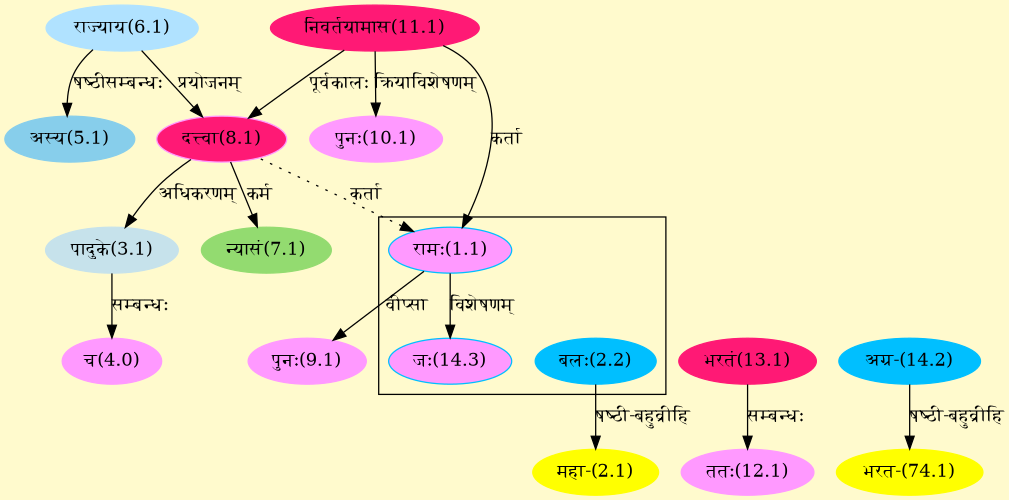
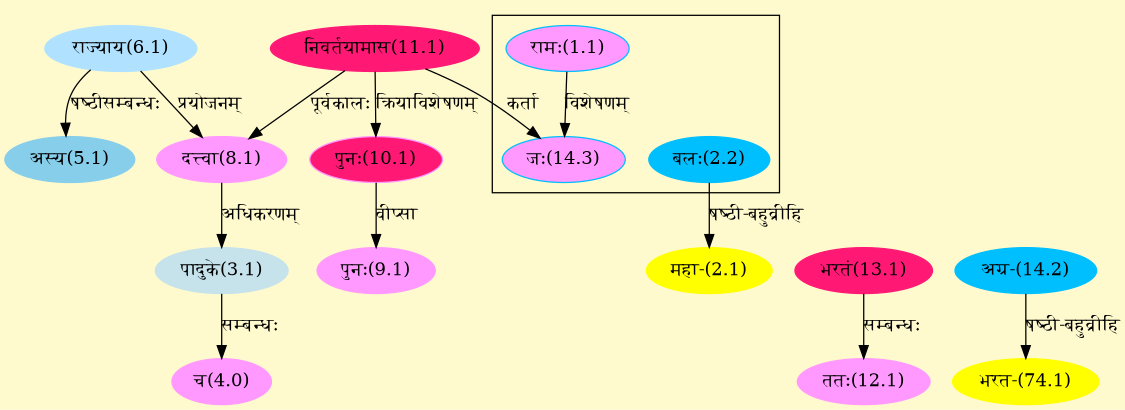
edge "निवर्तयामास(11.1)" -> "रामः(1.1)": now "निवर्तयामास(11.1)" -> "जः(14.3)"
node "दत्त्वा(8.1)": fillcolor #ff1975 -> #ff99ff
node "पुनः(10.1)": fillcolor #ff99ff -> #ff1975
edge "दत्त्वा(8.1)" -> "रामः(1.1)": removed, label "कर्ता"
node "न्यासं(7.1)": removed
edge "रामः(1.1)" -> "पुनः(9.1)": now "पुनः(10.1)" -> "पुनः(9.1)"
